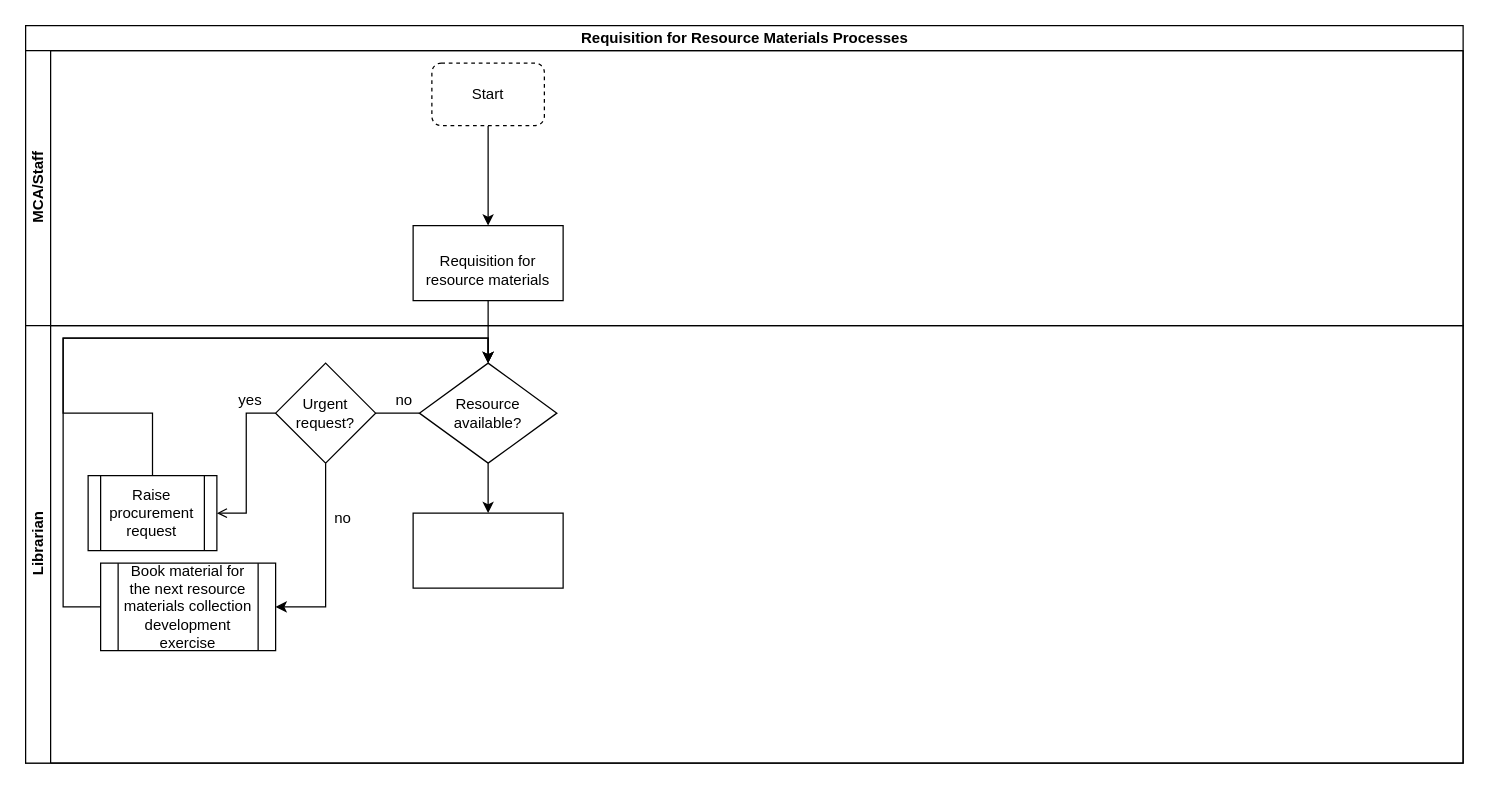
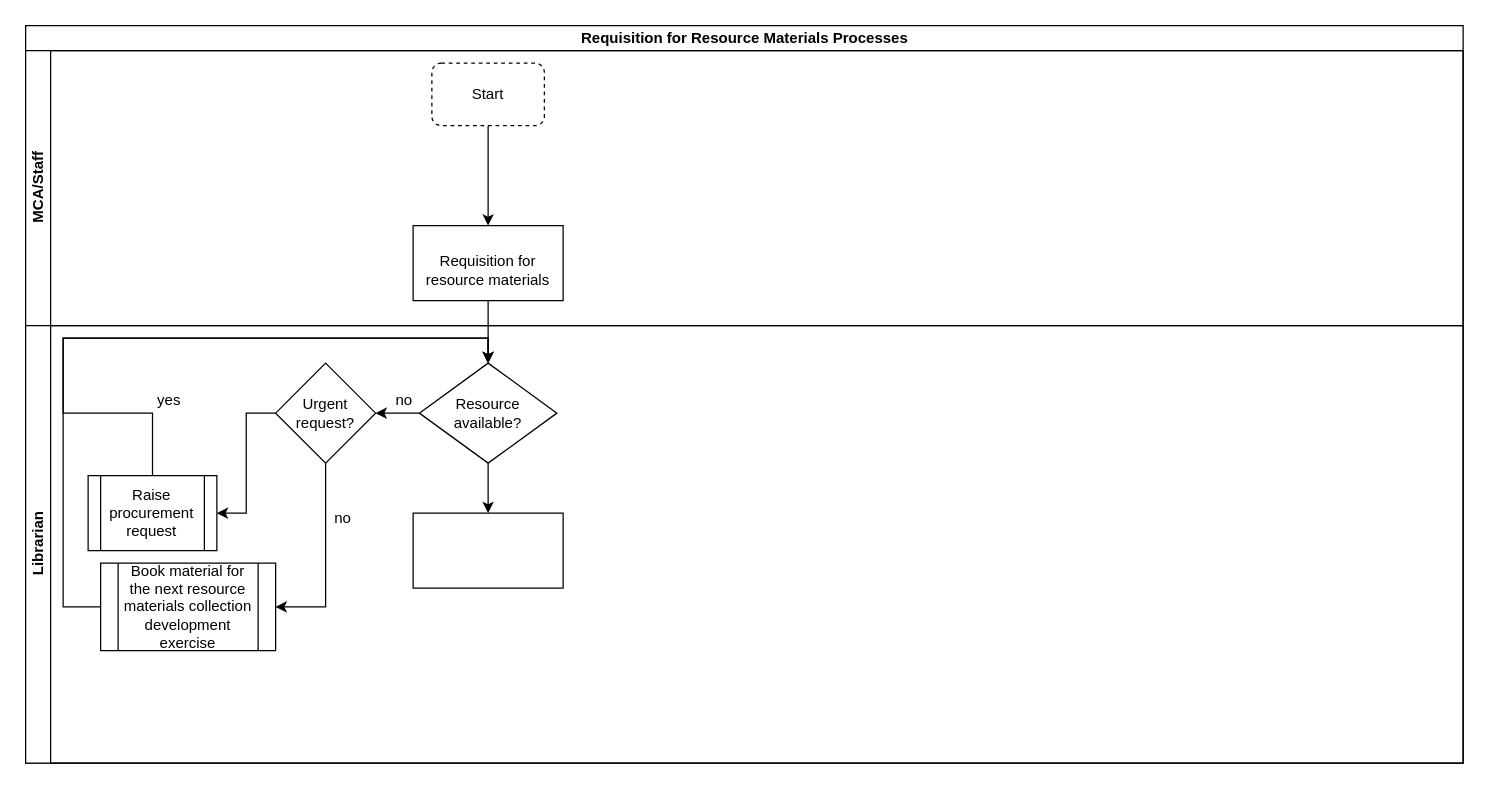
node "yes": moved (251, 401) -> (169, 401)
edge "Urgent request?" -- "Resource available?": arrowhead none -> classic
edge "Urgent request?" -> "Raise procurement request": arrowhead open -> classic
